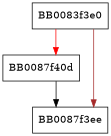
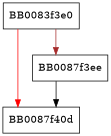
edge "BB0087f40d" -> "BB0087f3ee": reversed
